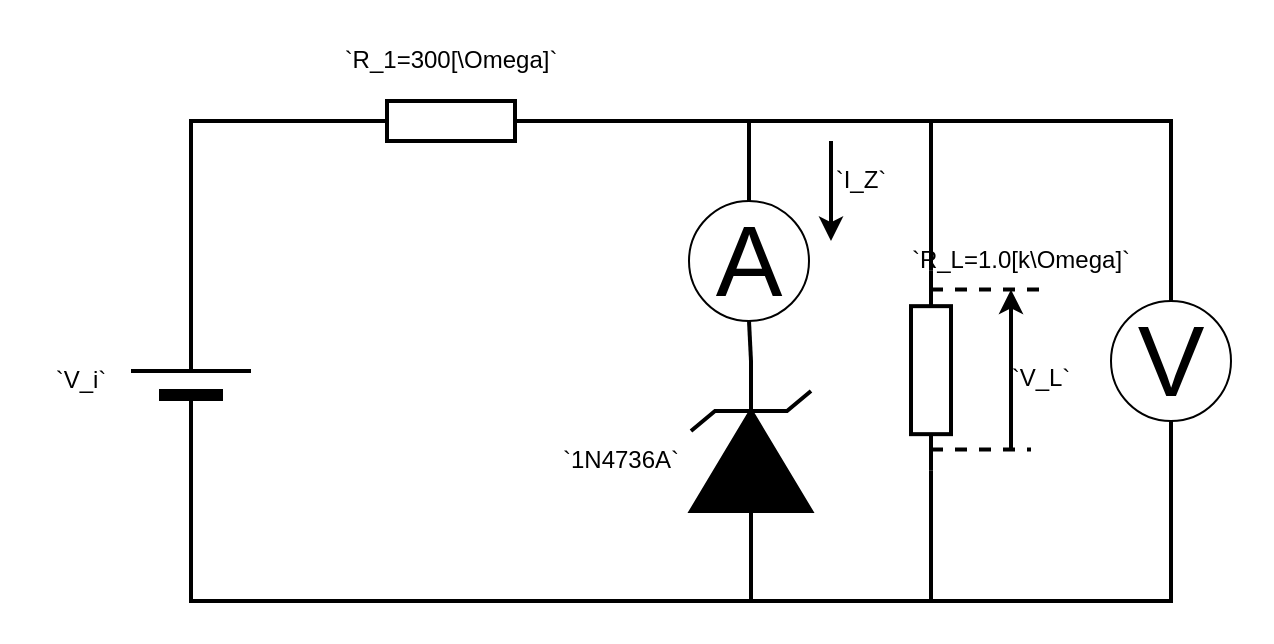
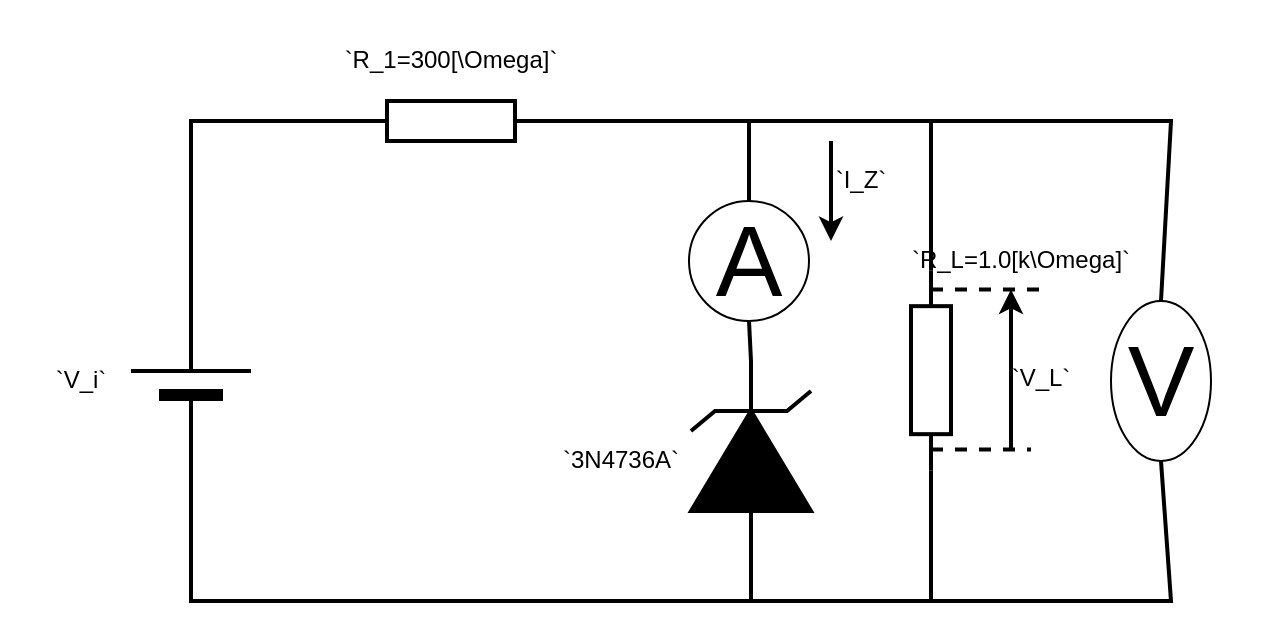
node "V": size 120x120 -> 100x160
node "`1N4736A`": label "`1N4736A`" -> "`3N4736A`"
